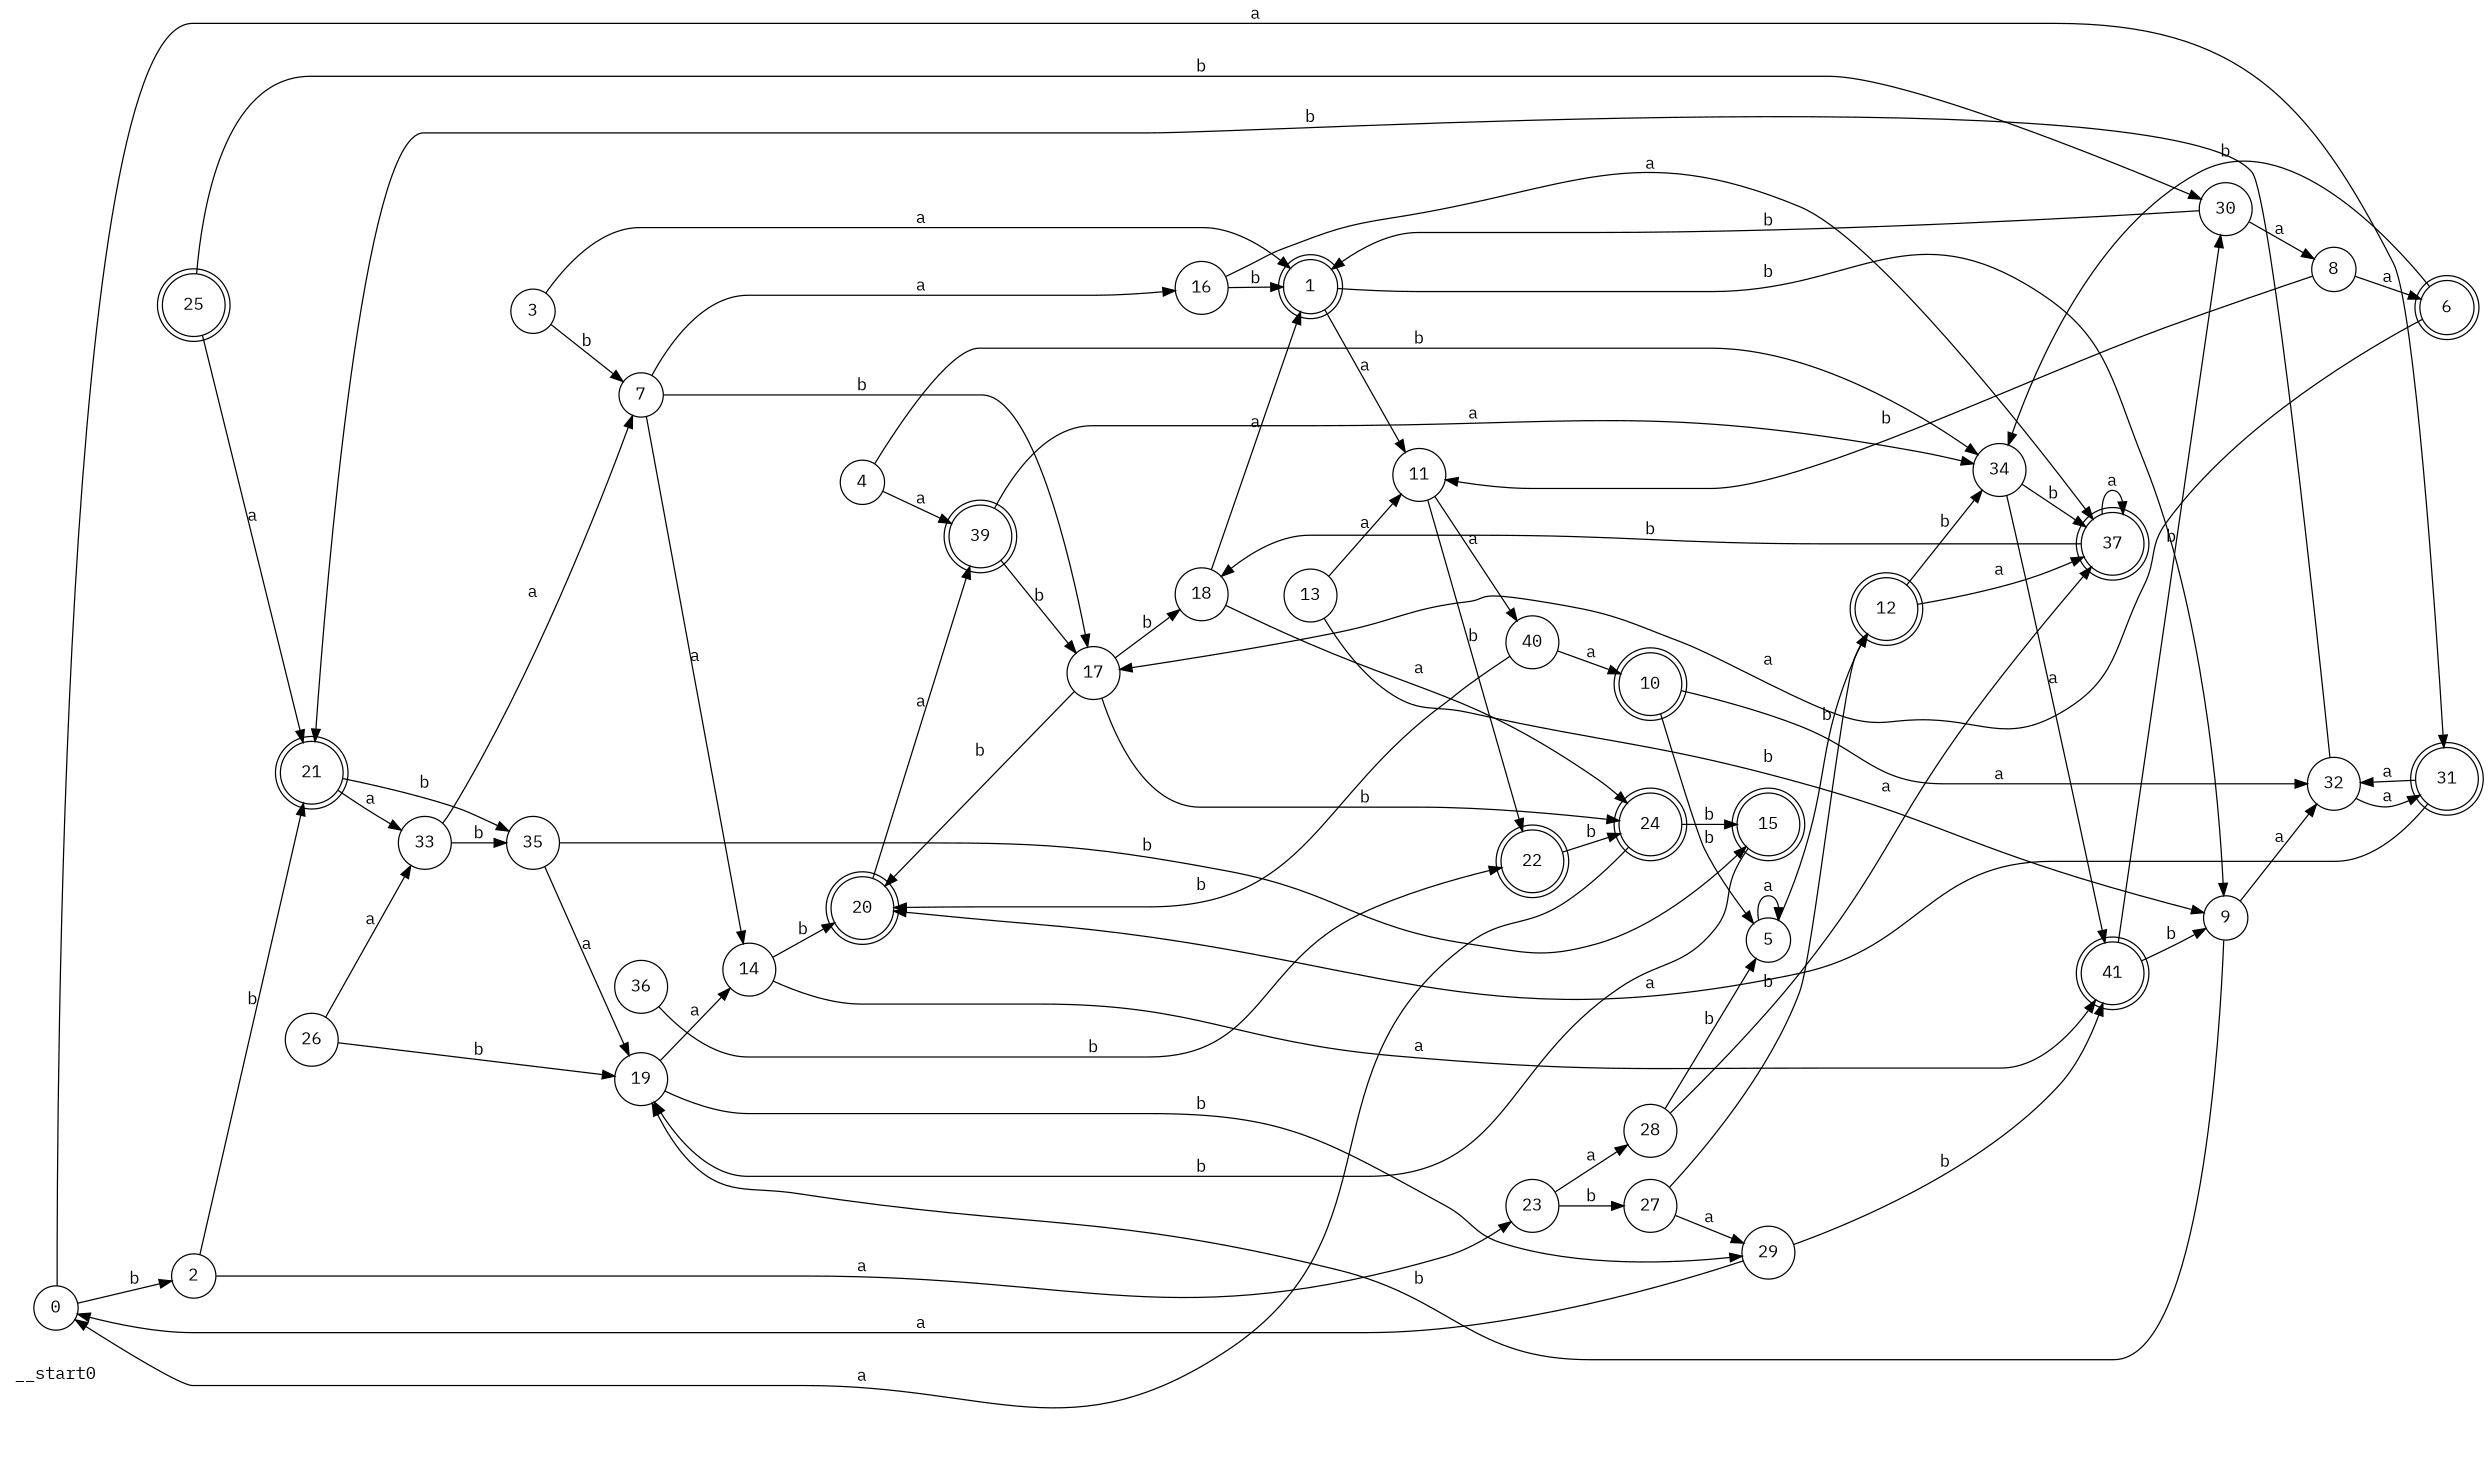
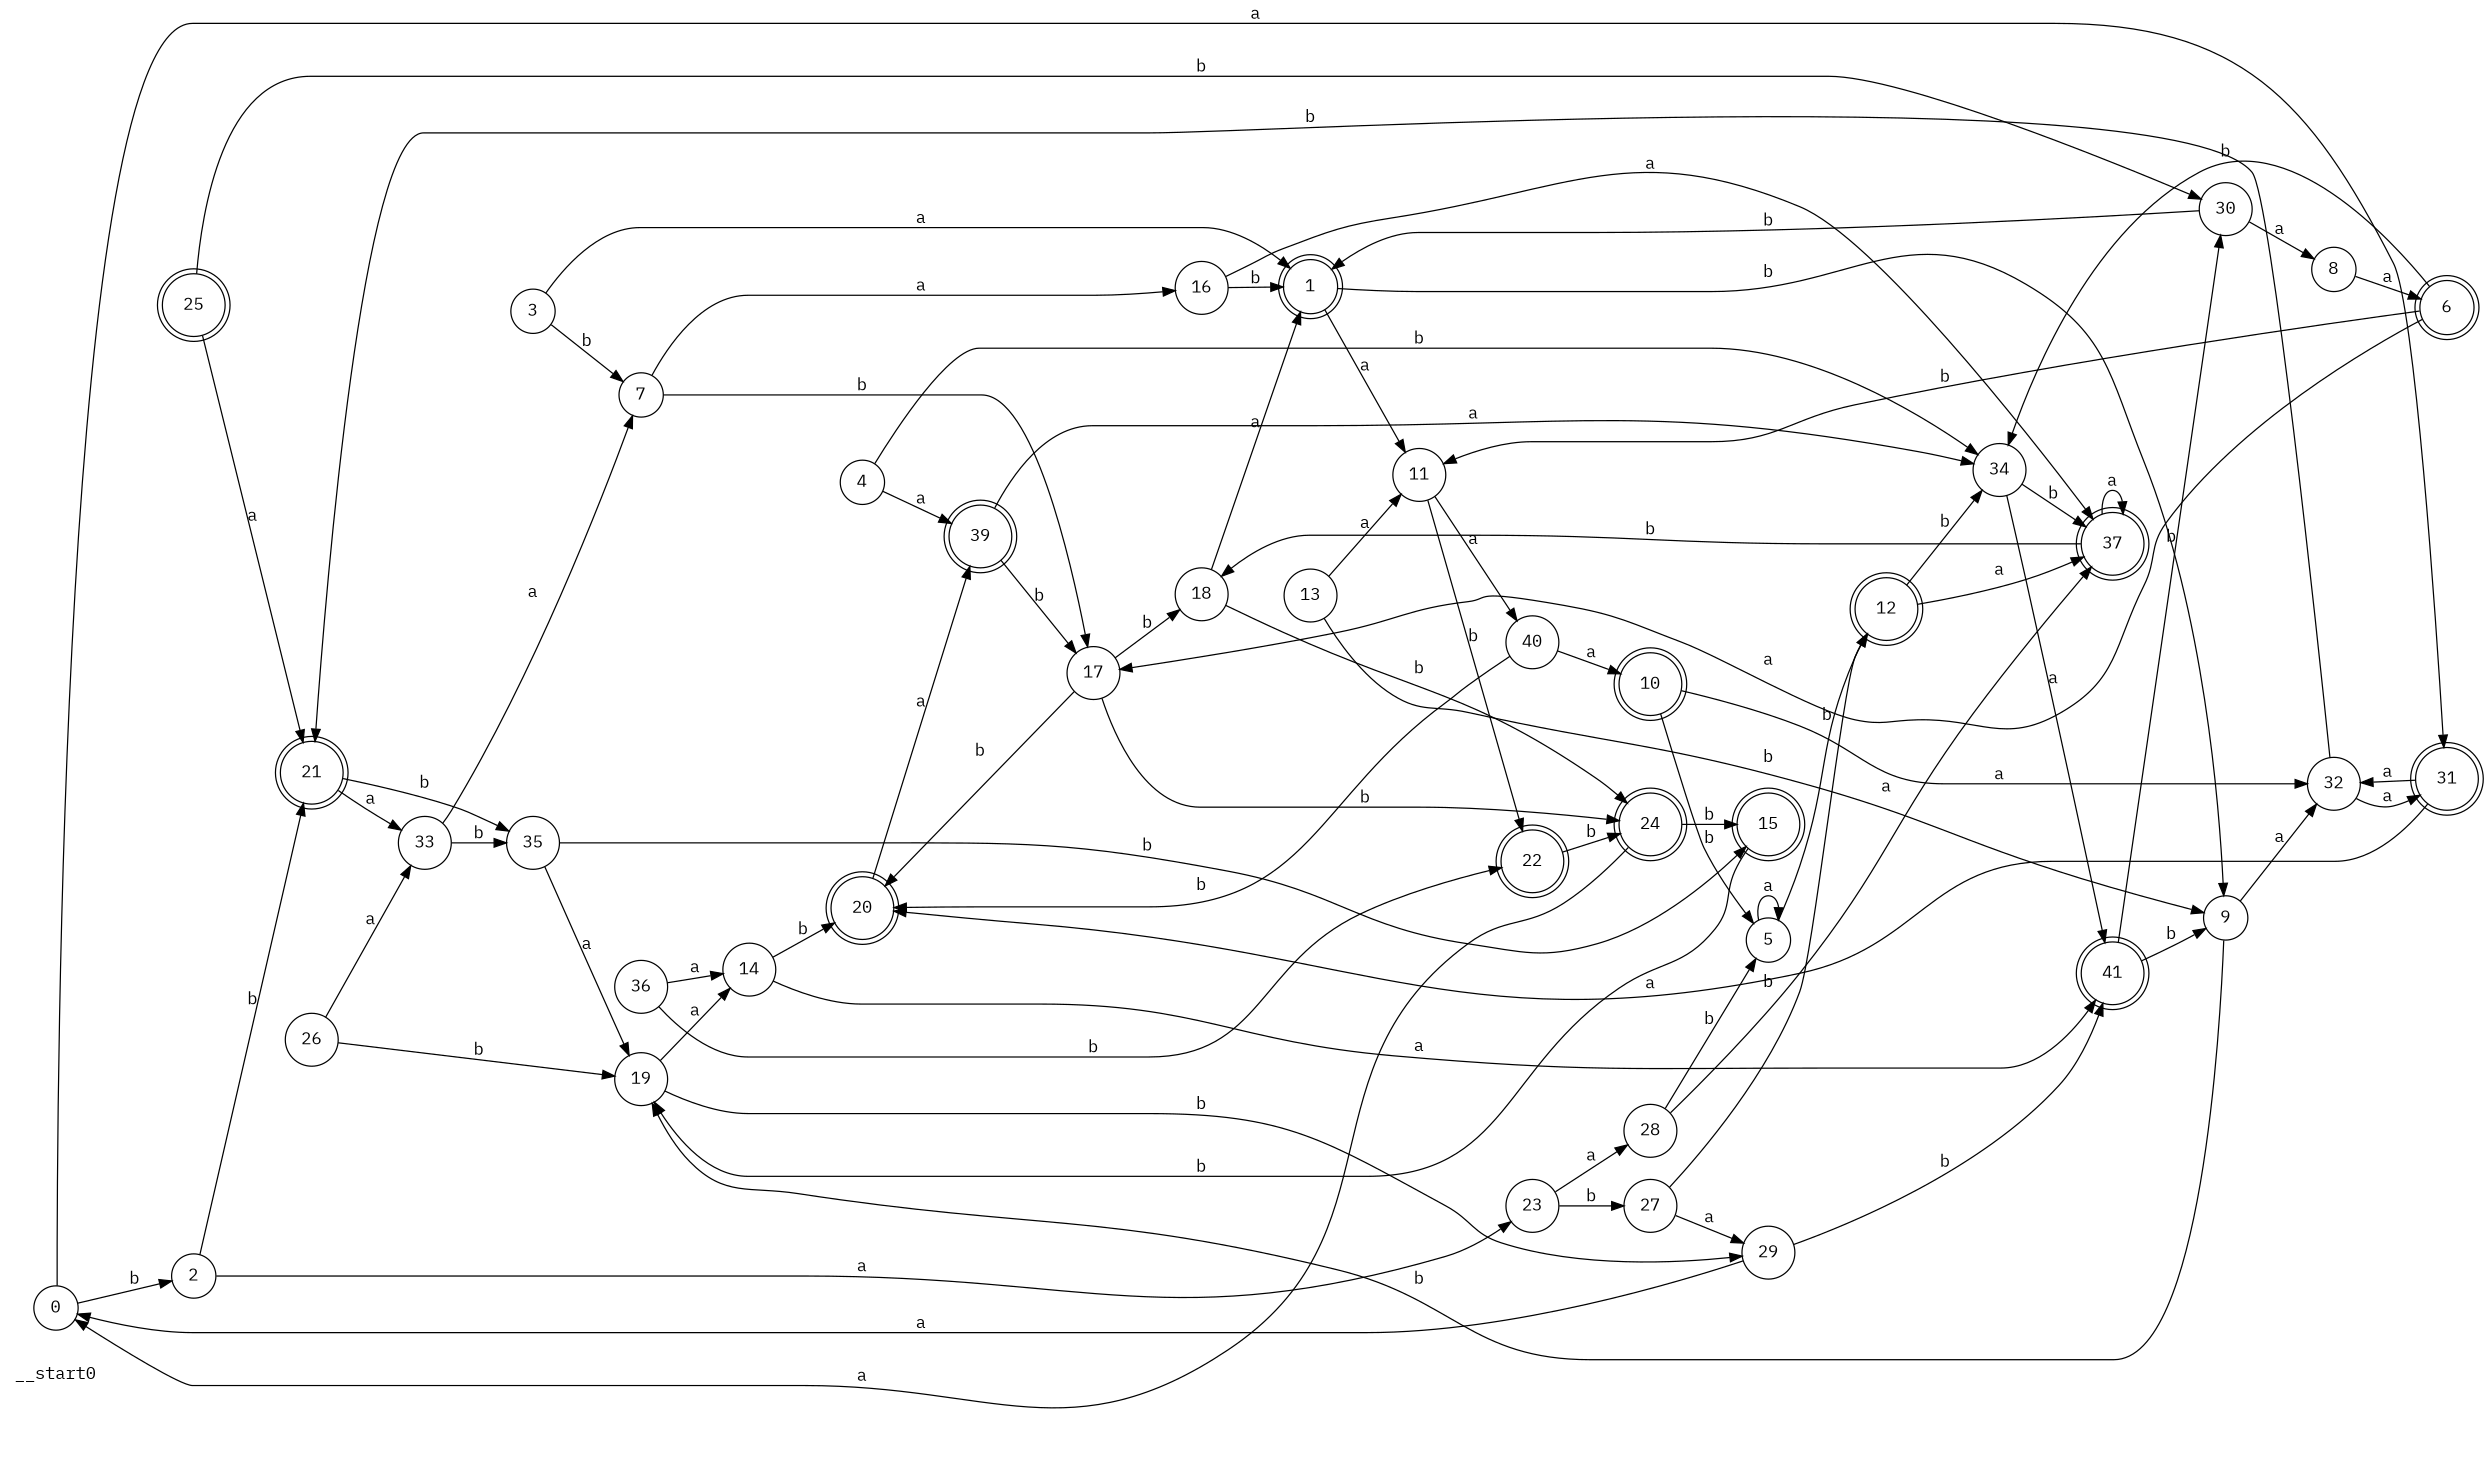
edge "8" -> "11": now "6" -> "11"
edge "18" -> "24": label "a" -> "b"
edge "7" -> "14": now "36" -> "14"
